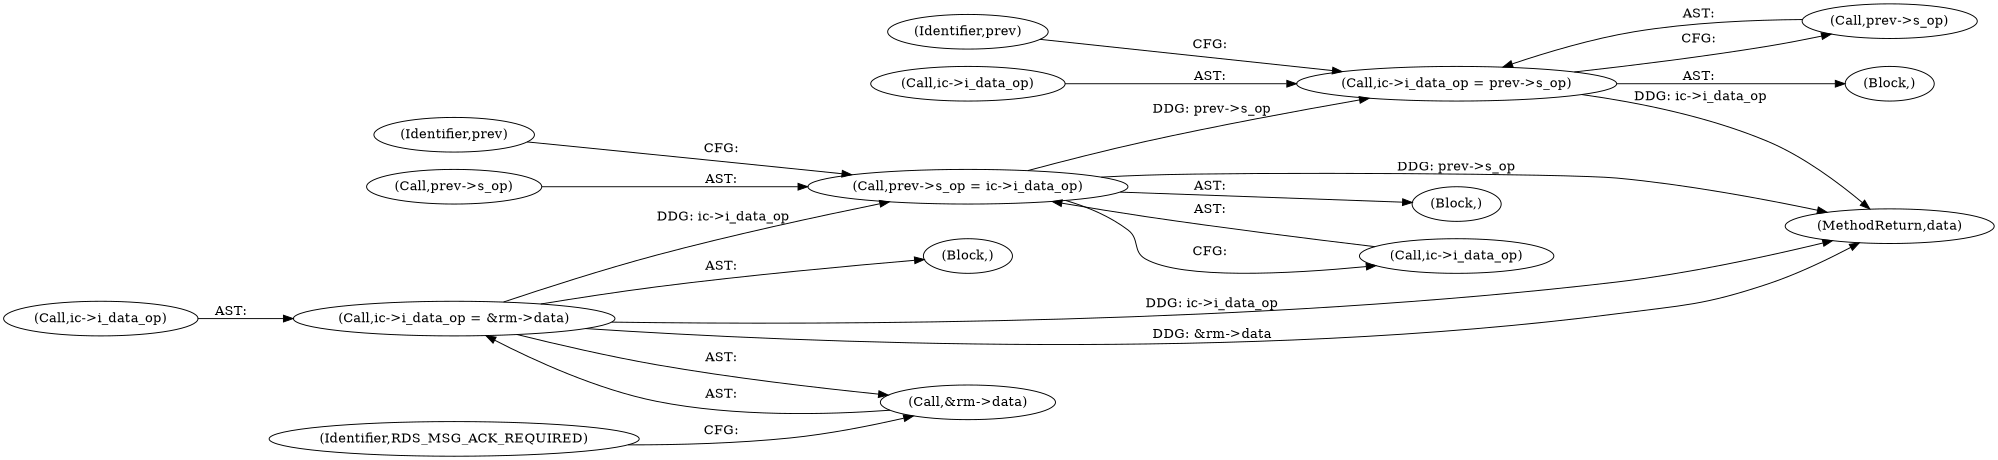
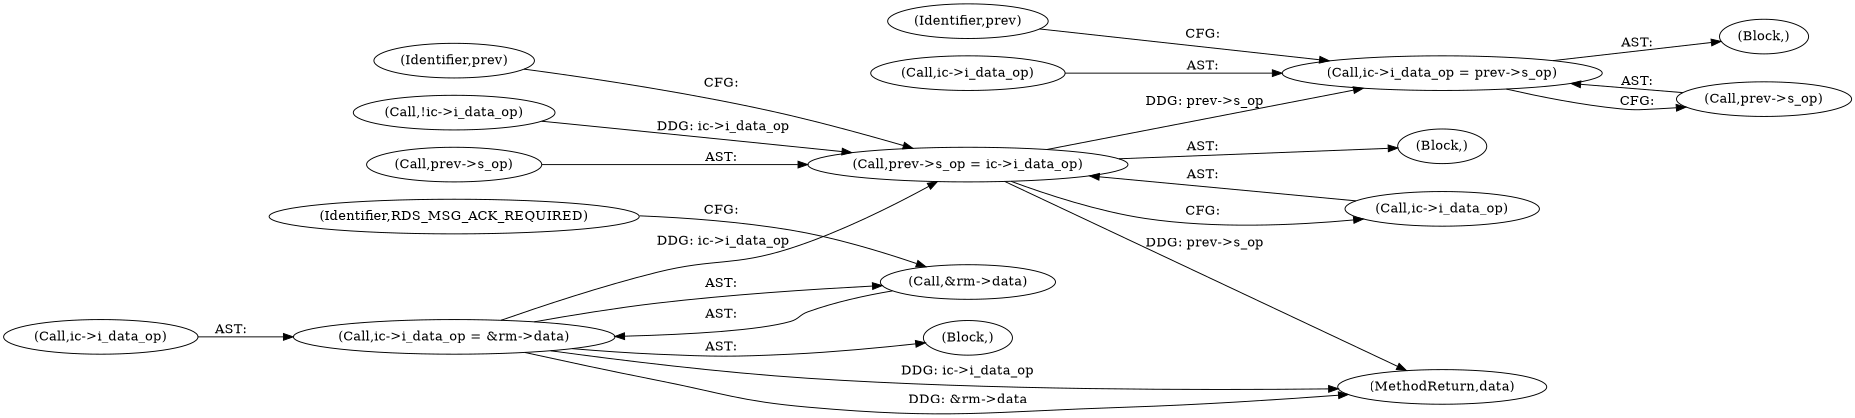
node "(Call,!ic->i_data_op)": added
edge "(Call,ic->i_data_op = prev->s_op)" -> "(MethodReturn,data)": removed, label "DDG: ic->i_data_op"
